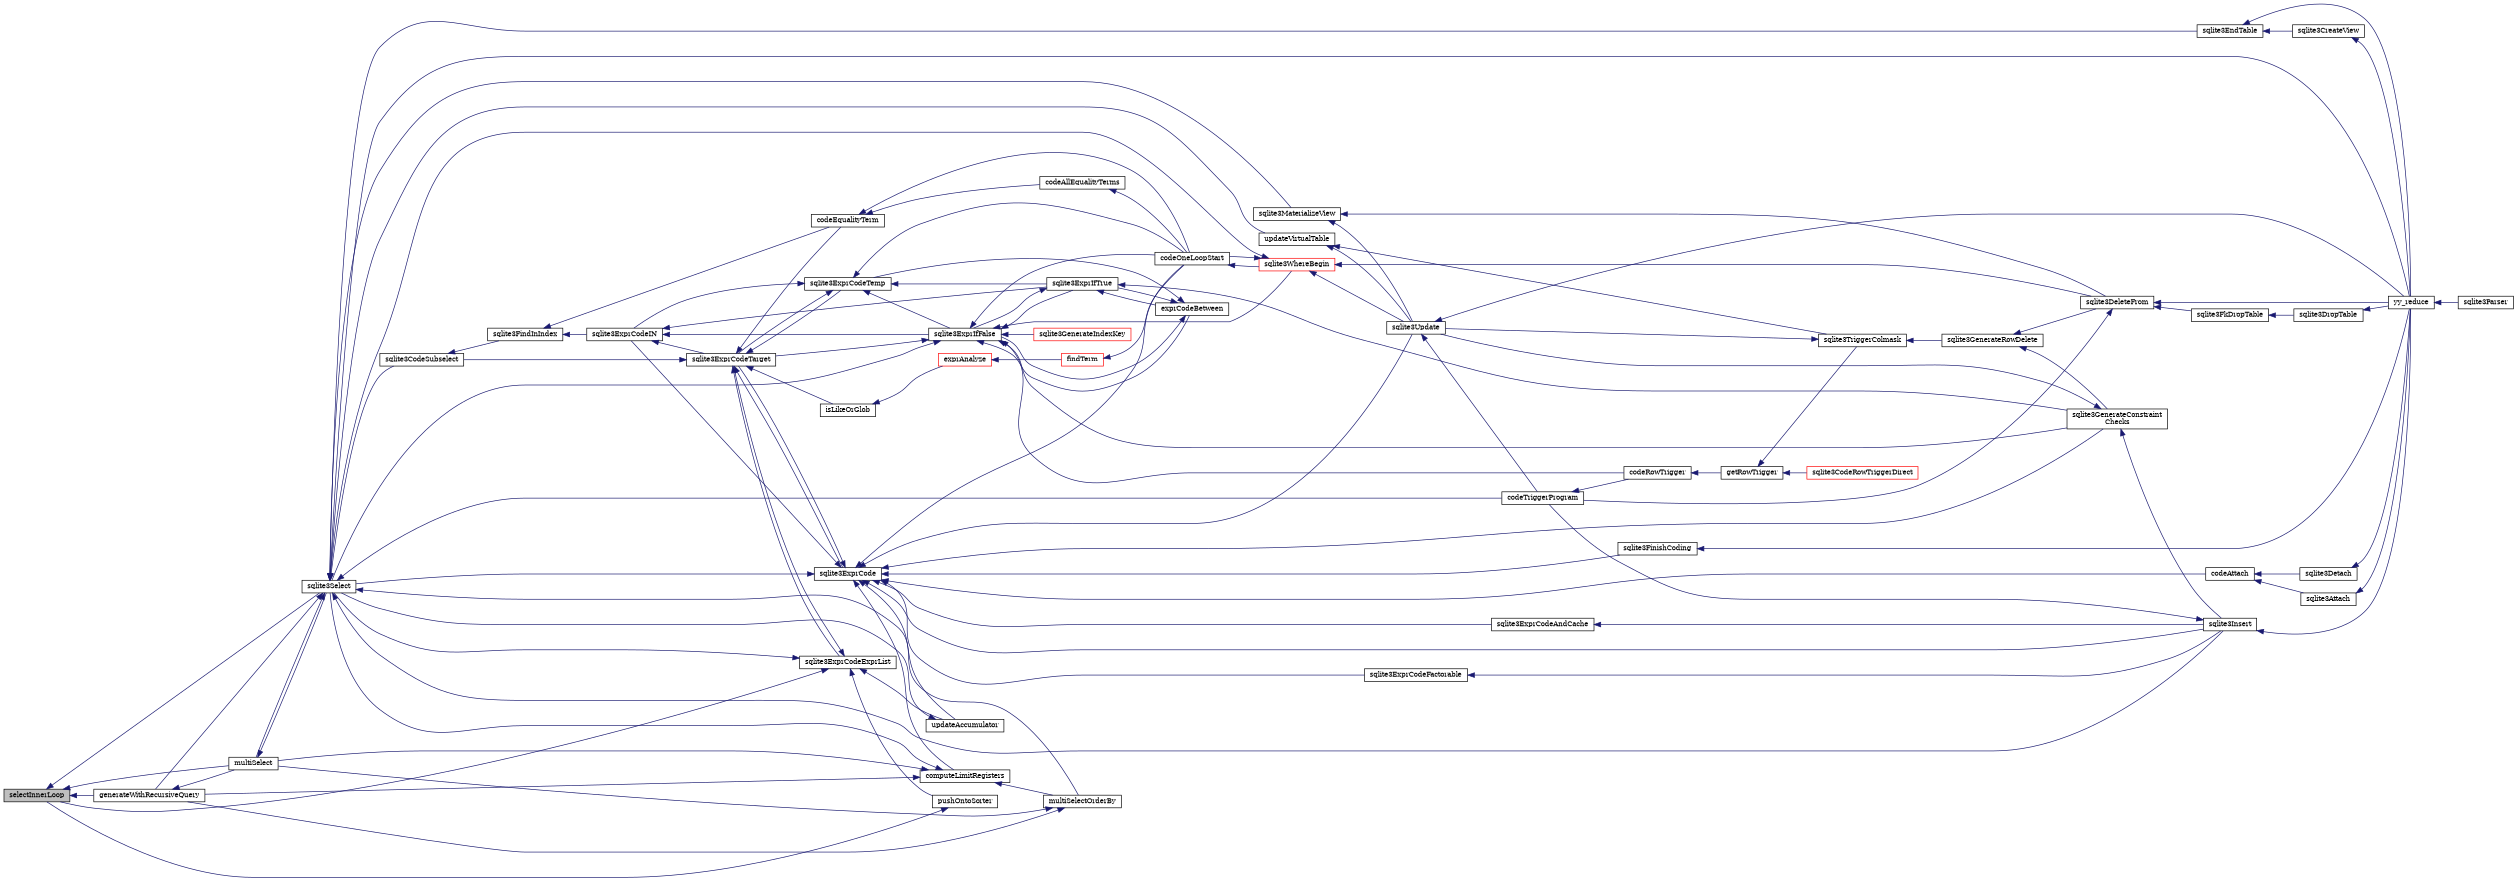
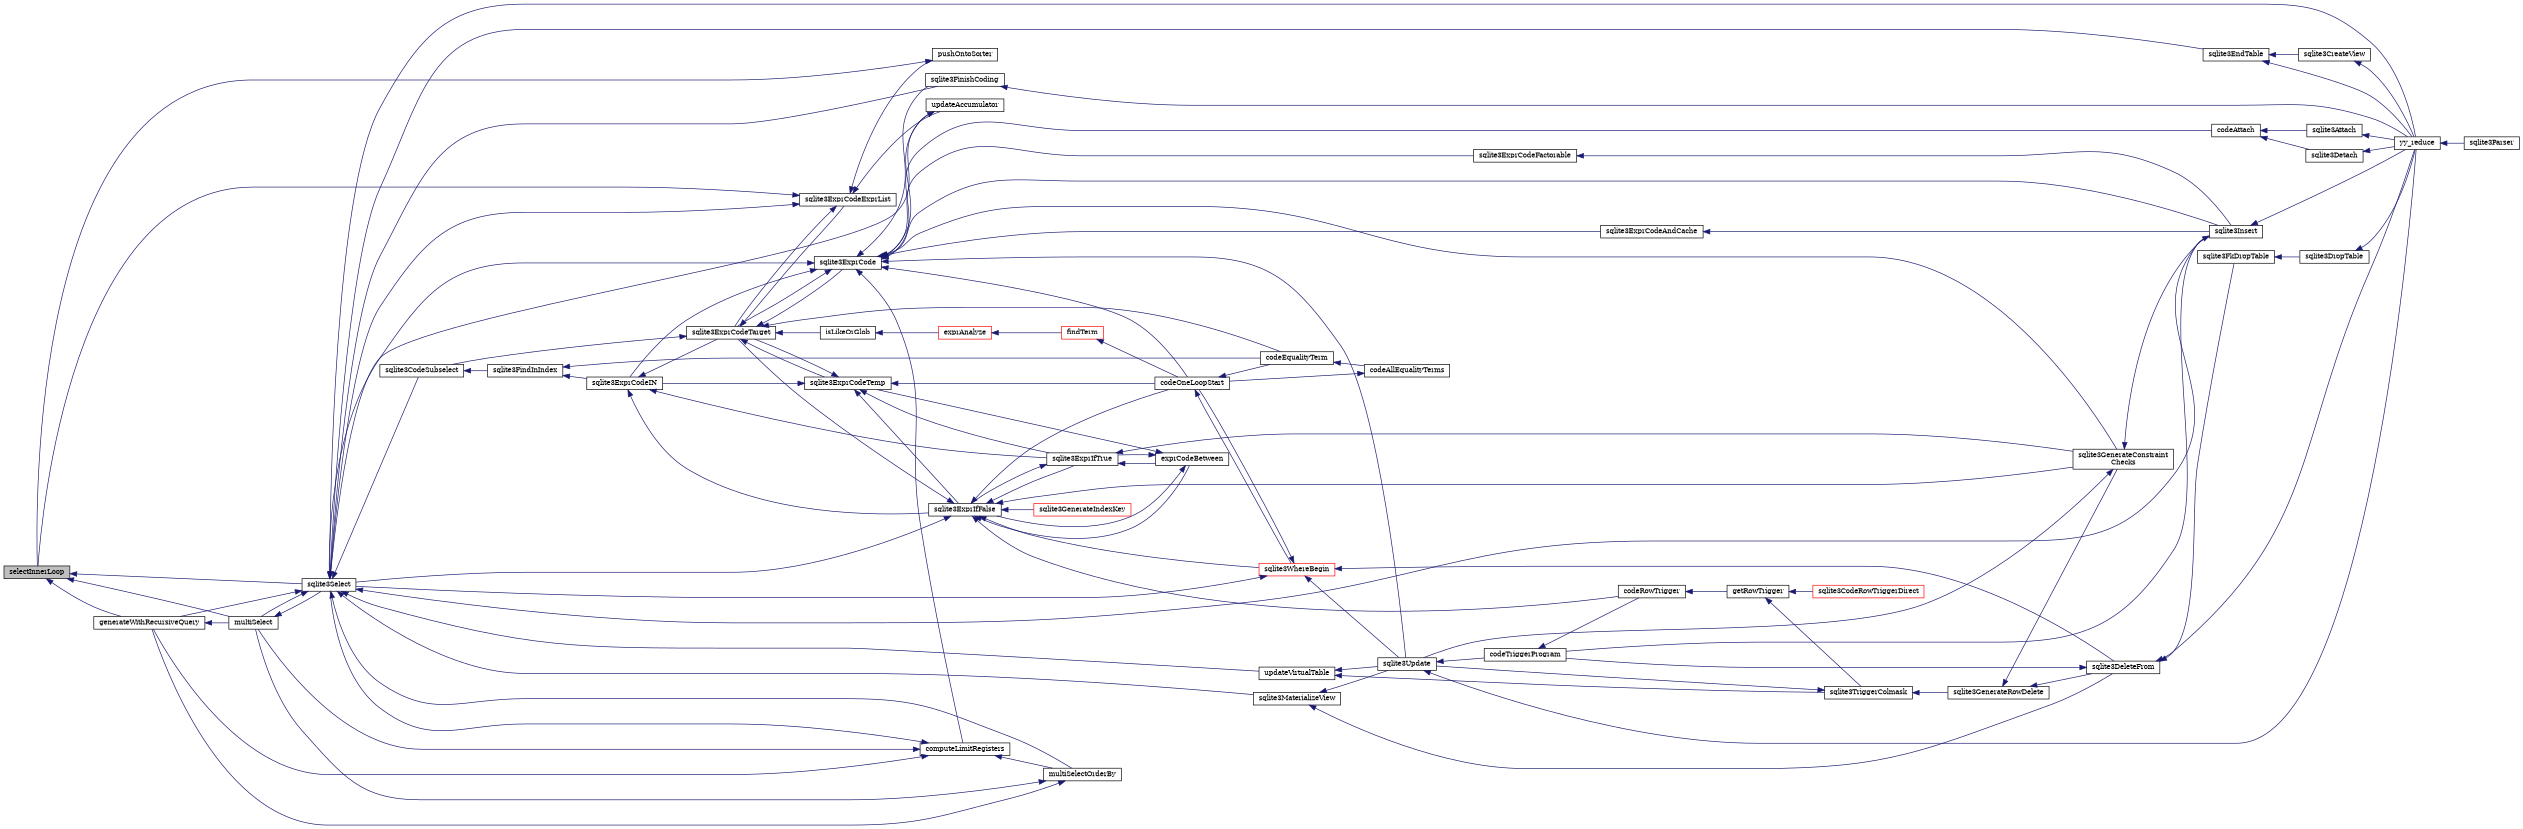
edge "codeOneLoopStart" -> "codeEqualityTerm": reversed
edge "codeTriggerProgram" -> "sqlite3Select": now "sqlite3FinishCoding" -> "sqlite3Select"
